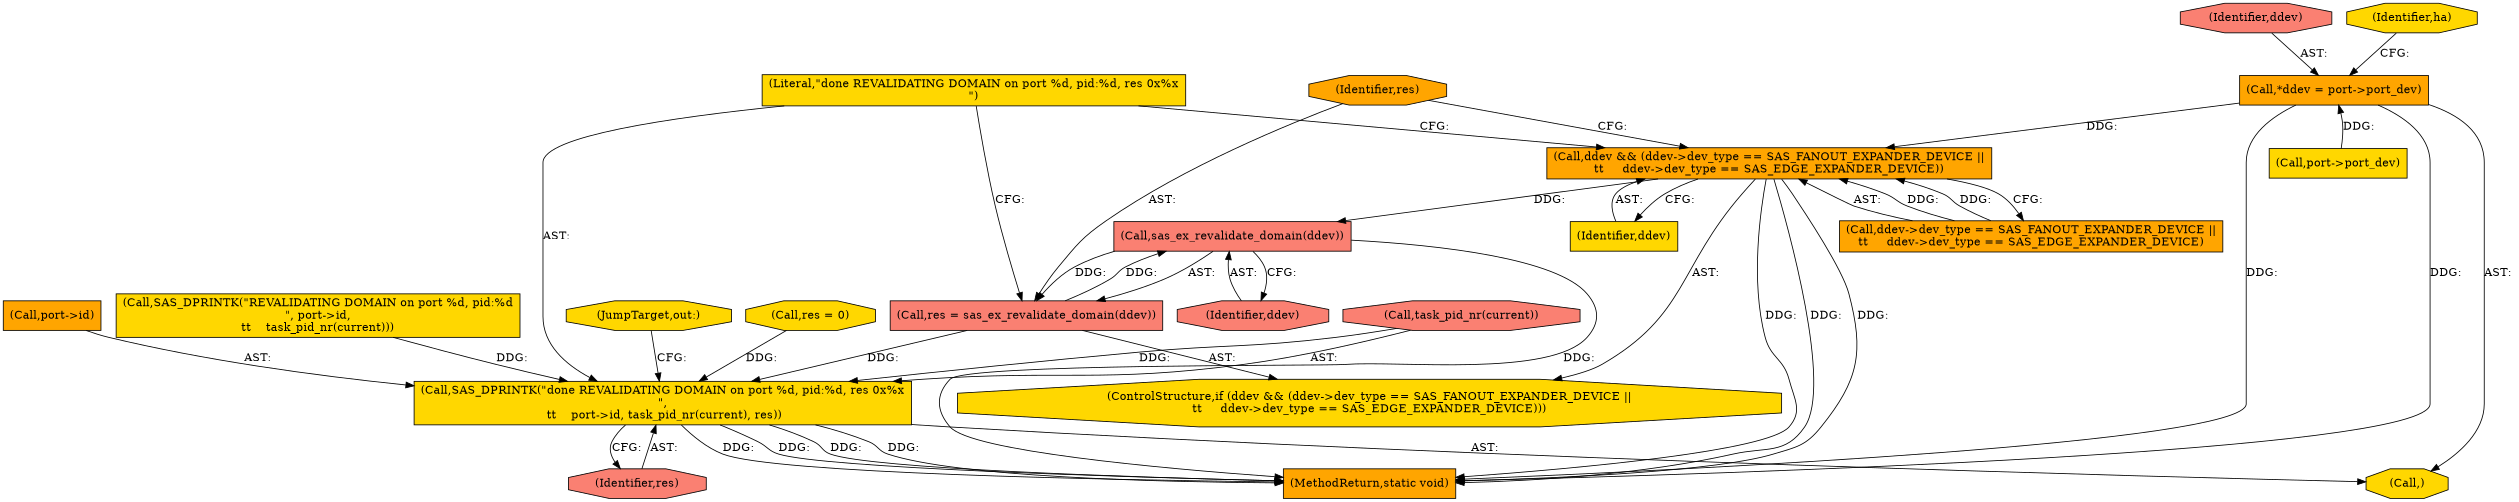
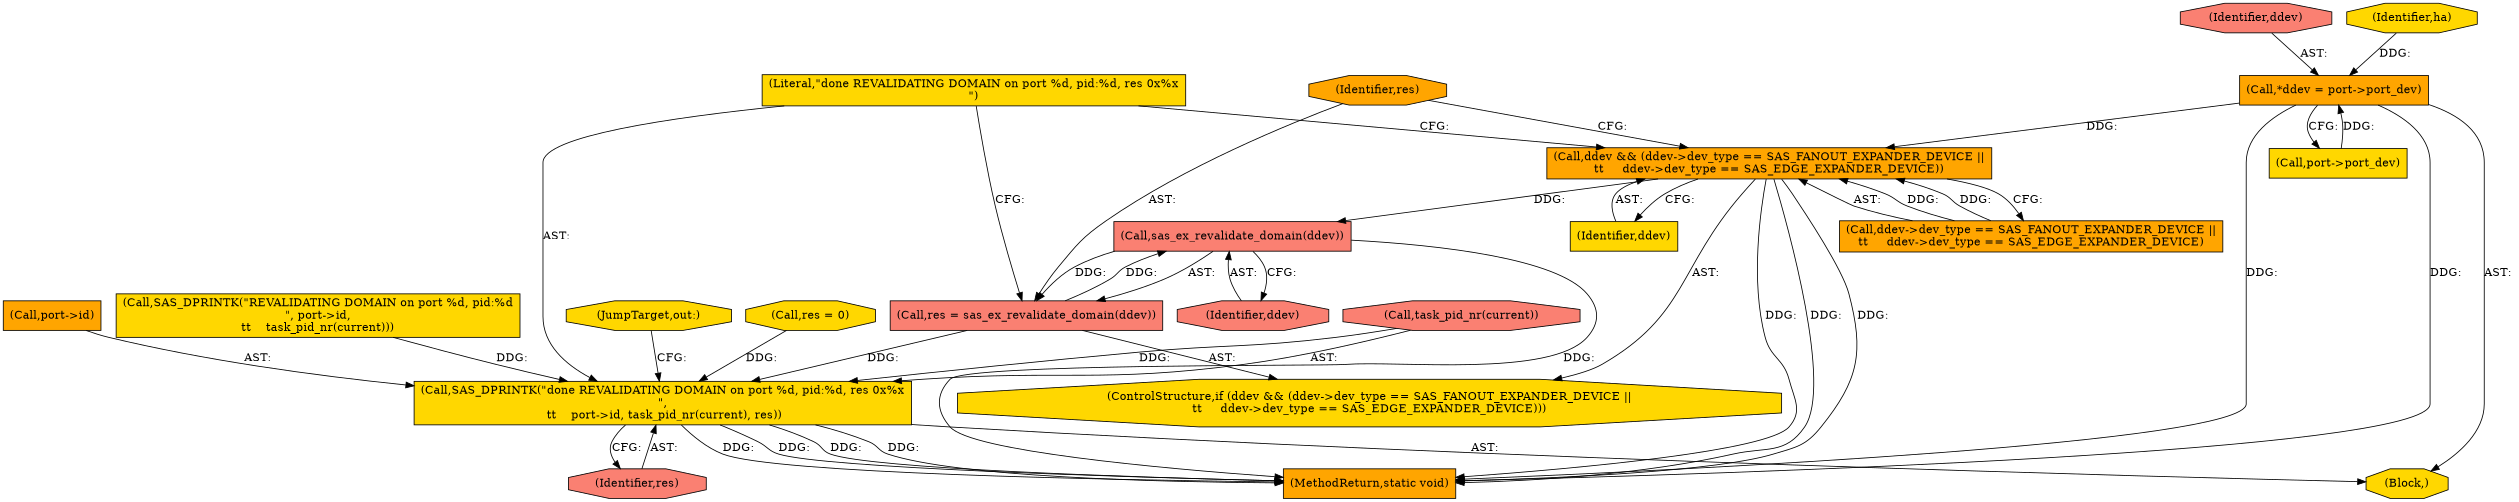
edge "(Identifier,ha)" -> "(Call,*ddev = port->port_dev)": label "CFG: " -> "DDG: "
edge "(Call,*ddev = port->port_dev)" -> "(Call,port->port_dev)": added, label "CFG:"
node "(Call,)": label "(Call,)" -> "(Block,)"
